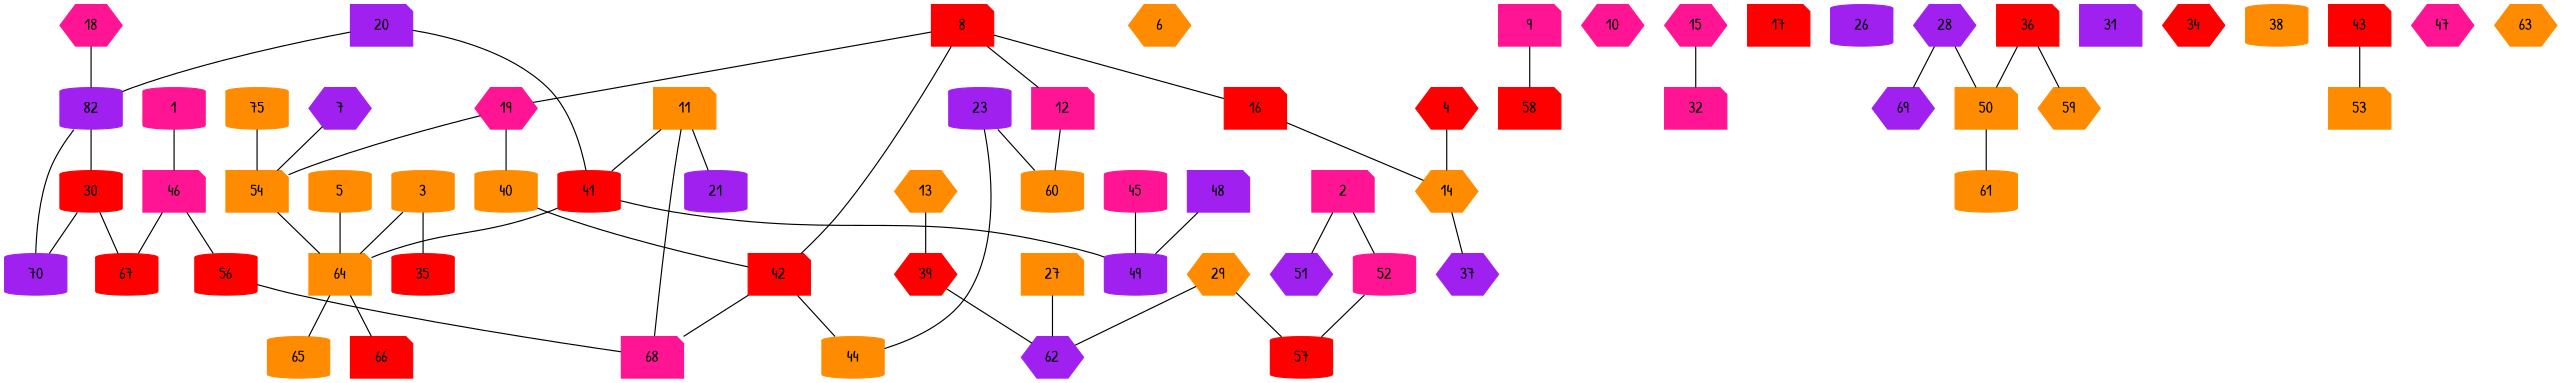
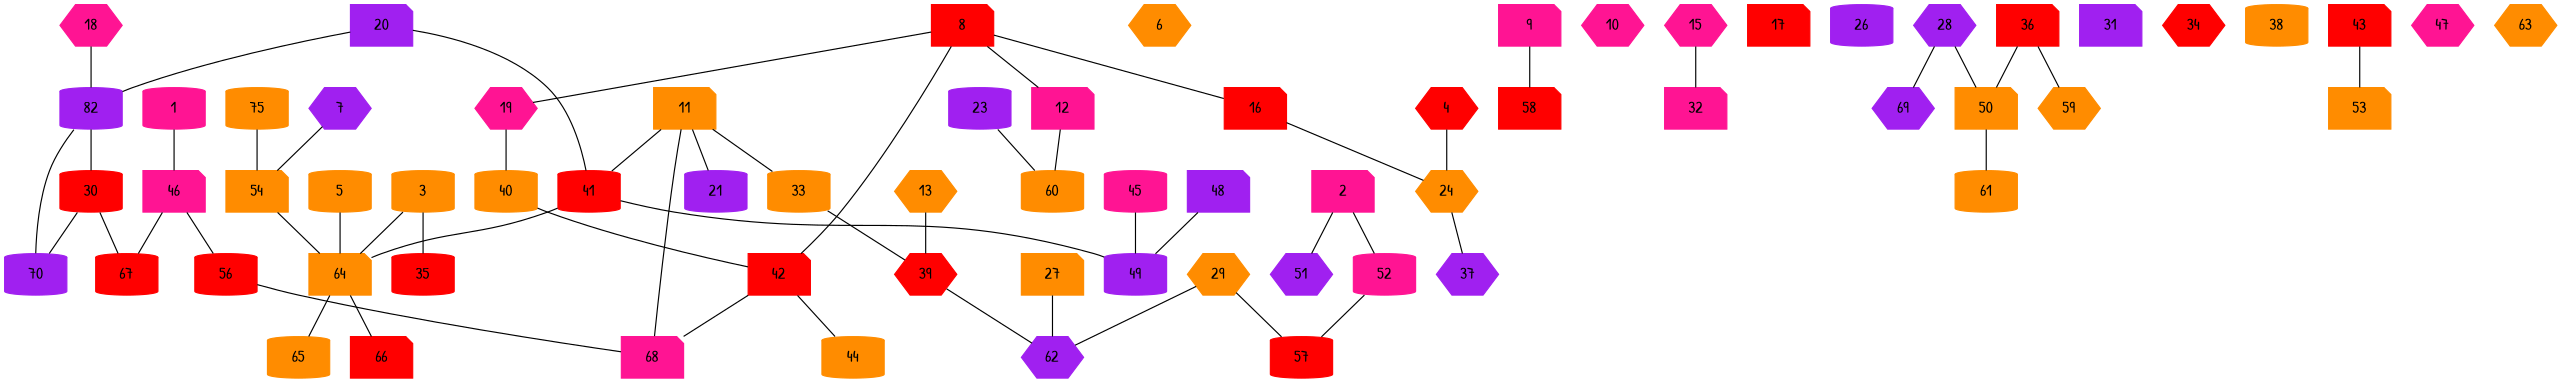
edge "19" -- "54": removed
node "33": added
node "14": label "14" -> "24"
edge "23" -- "44": removed
